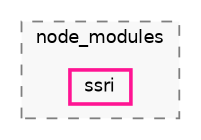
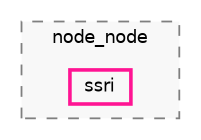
cluster "node_modules": label "node_modules" -> "node_node"
